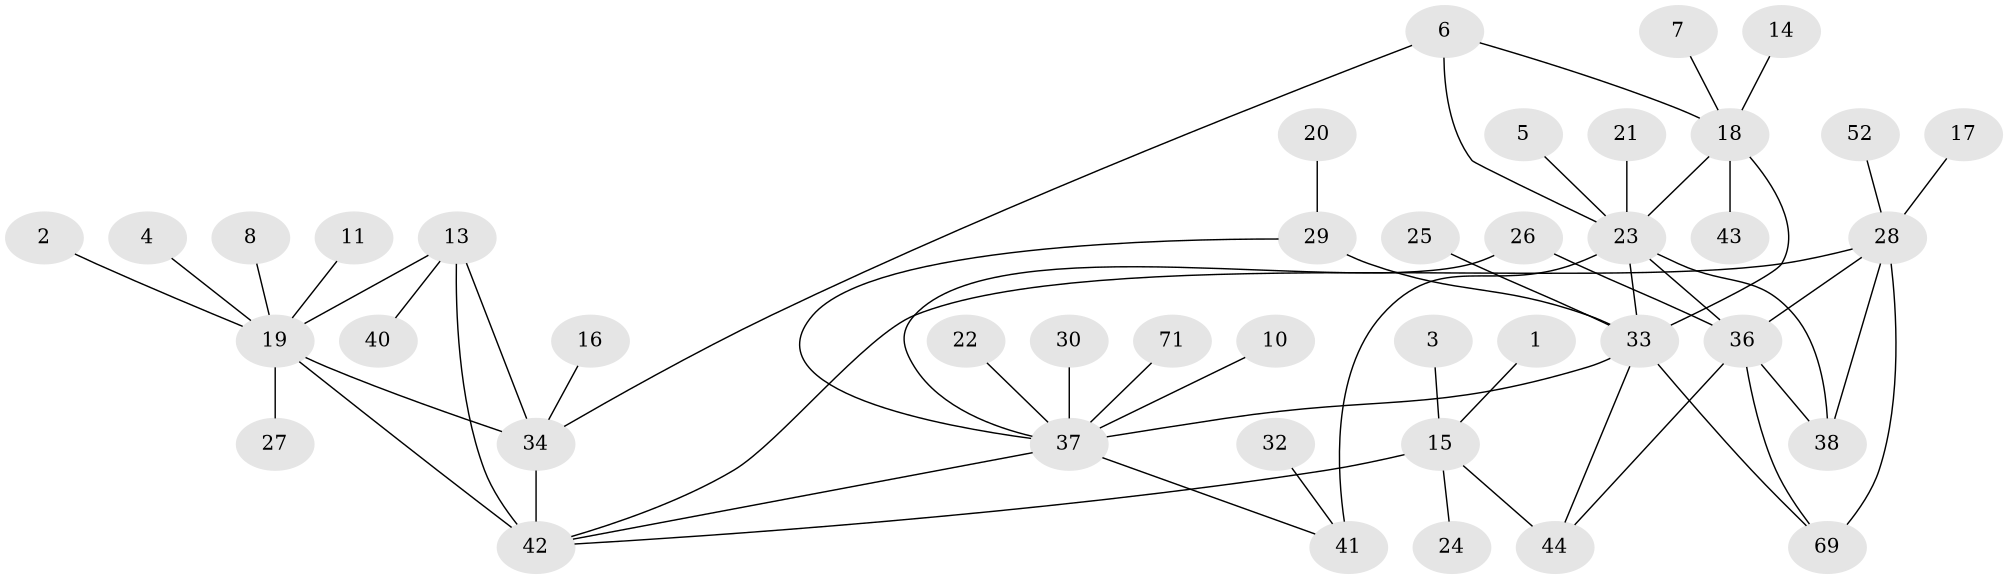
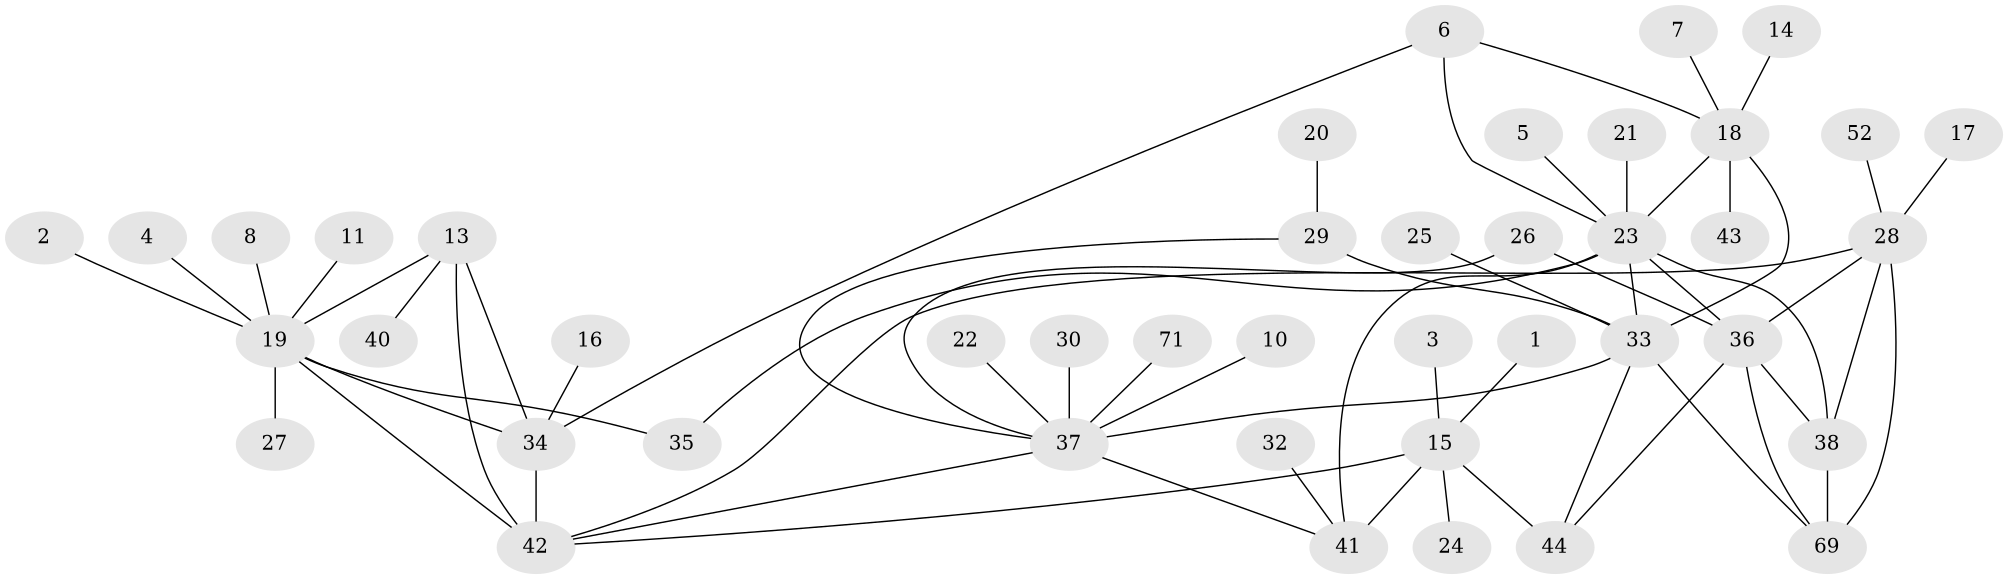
node "35": added
edge "15" -- "41": added
edge "38" -- "69": added
